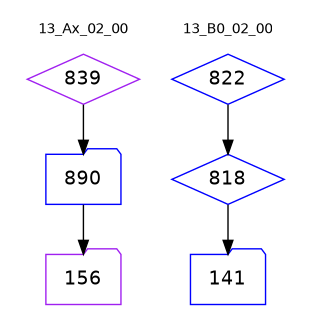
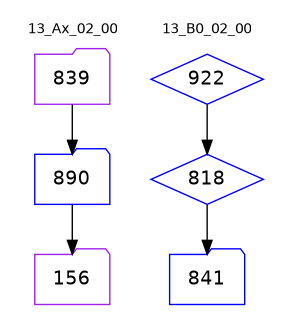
node "839": shape diamond -> folder
node "822": label "822" -> "922"
node "141": label "141" -> "841"
